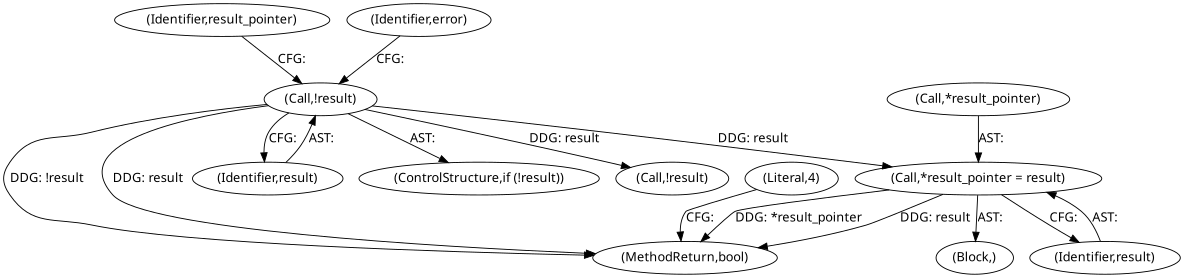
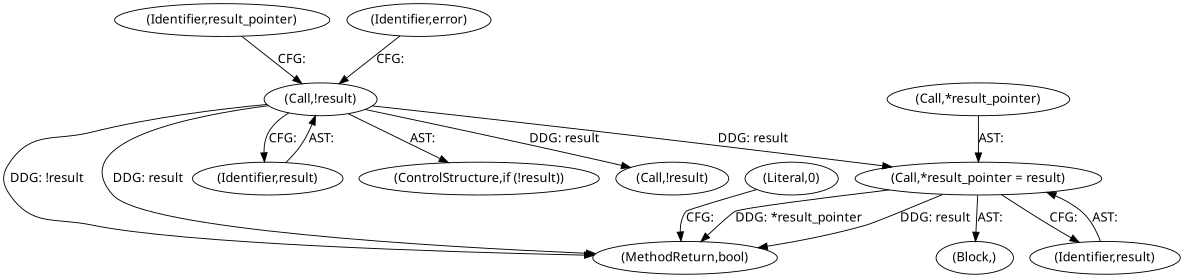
node "(Literal,4)": label "(Literal,4)" -> "(Literal,0)"
